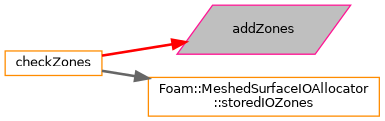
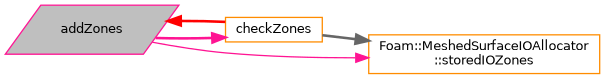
edge "addZones" -> "checkZones": added
edge "addZones" -> "Foam::MeshedSurfaceIOAllocator ::storedIOZones": added
